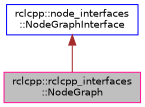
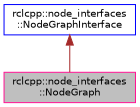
node "rclcpp::rclcpp_interfaces ::NodeGraph": label "rclcpp::rclcpp_interfaces ::NodeGraph" -> "rclcpp::node_interfaces ::NodeGraph"
